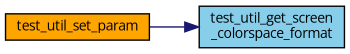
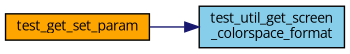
node "test_util_set_param": label "test_util_set_param" -> "test_get_set_param"
